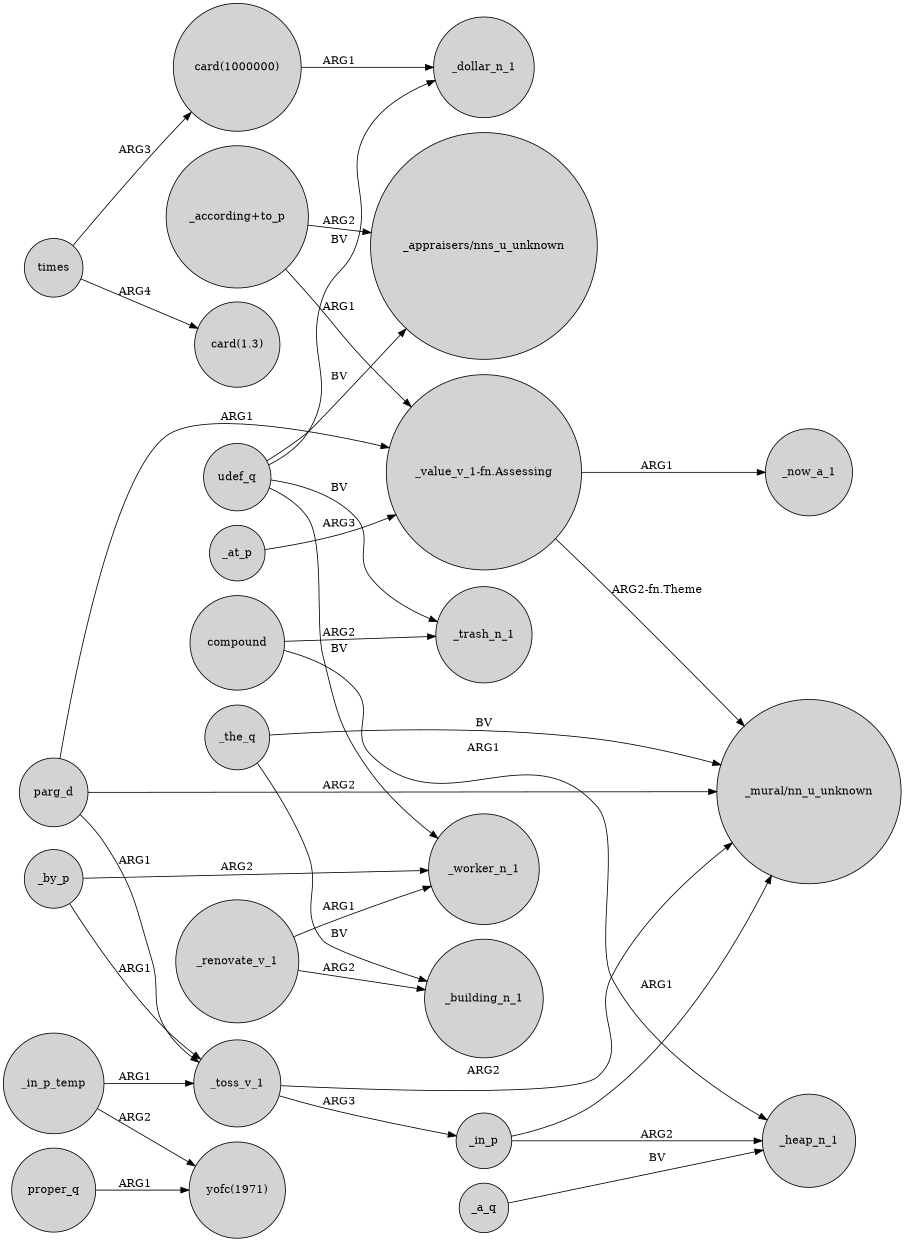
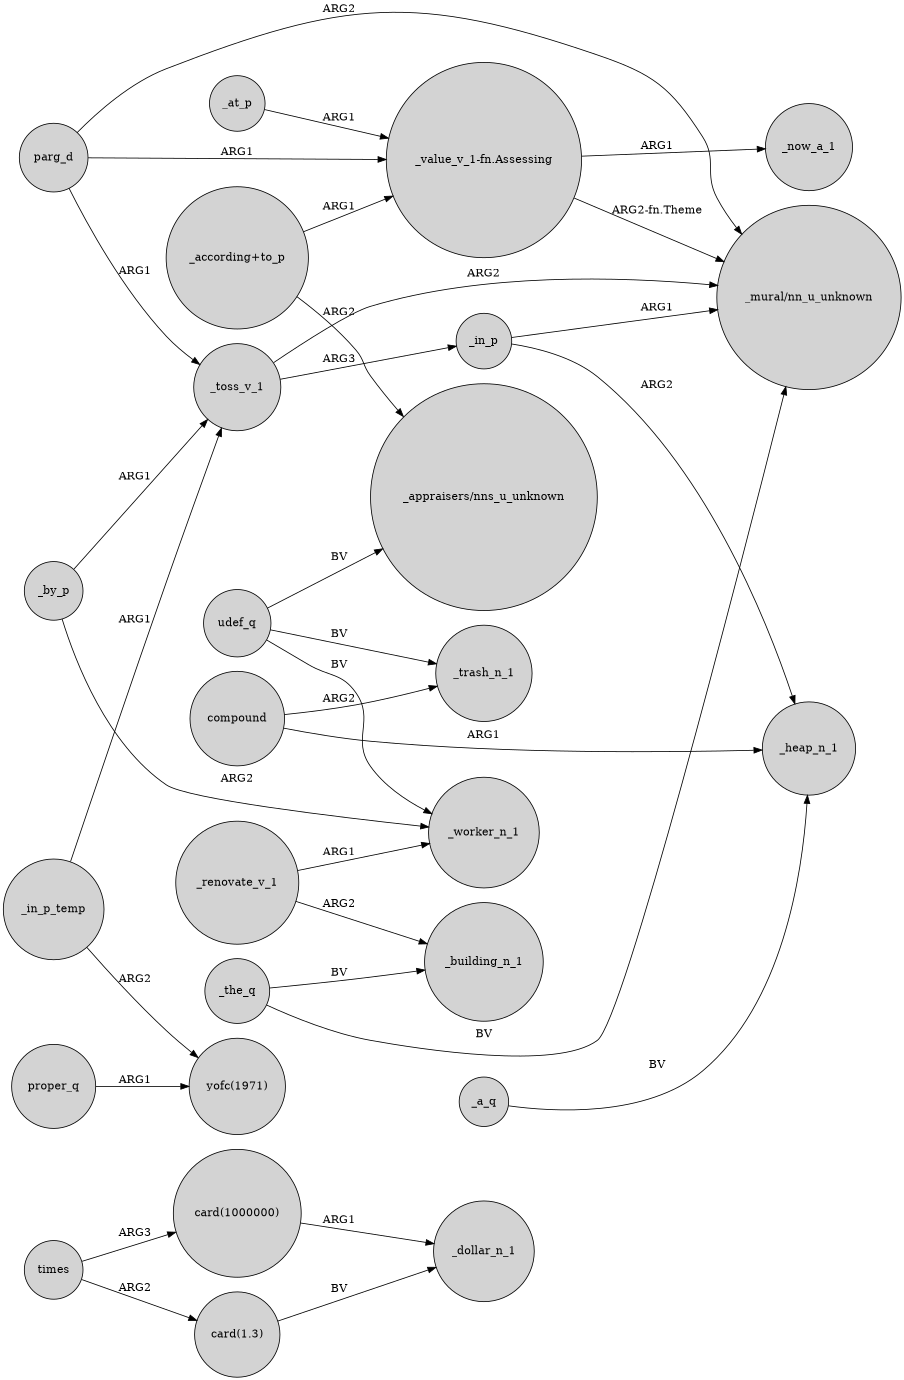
edge "udef_q" -> "_dollar_n_1": now "card(1.3)" -> "_dollar_n_1"
edge "times" -> "card(1.3)": label "ARG4" -> "ARG2"
edge "_at_p" -> "_value_v_1-fn.Assessing": label "ARG3" -> "ARG1"
